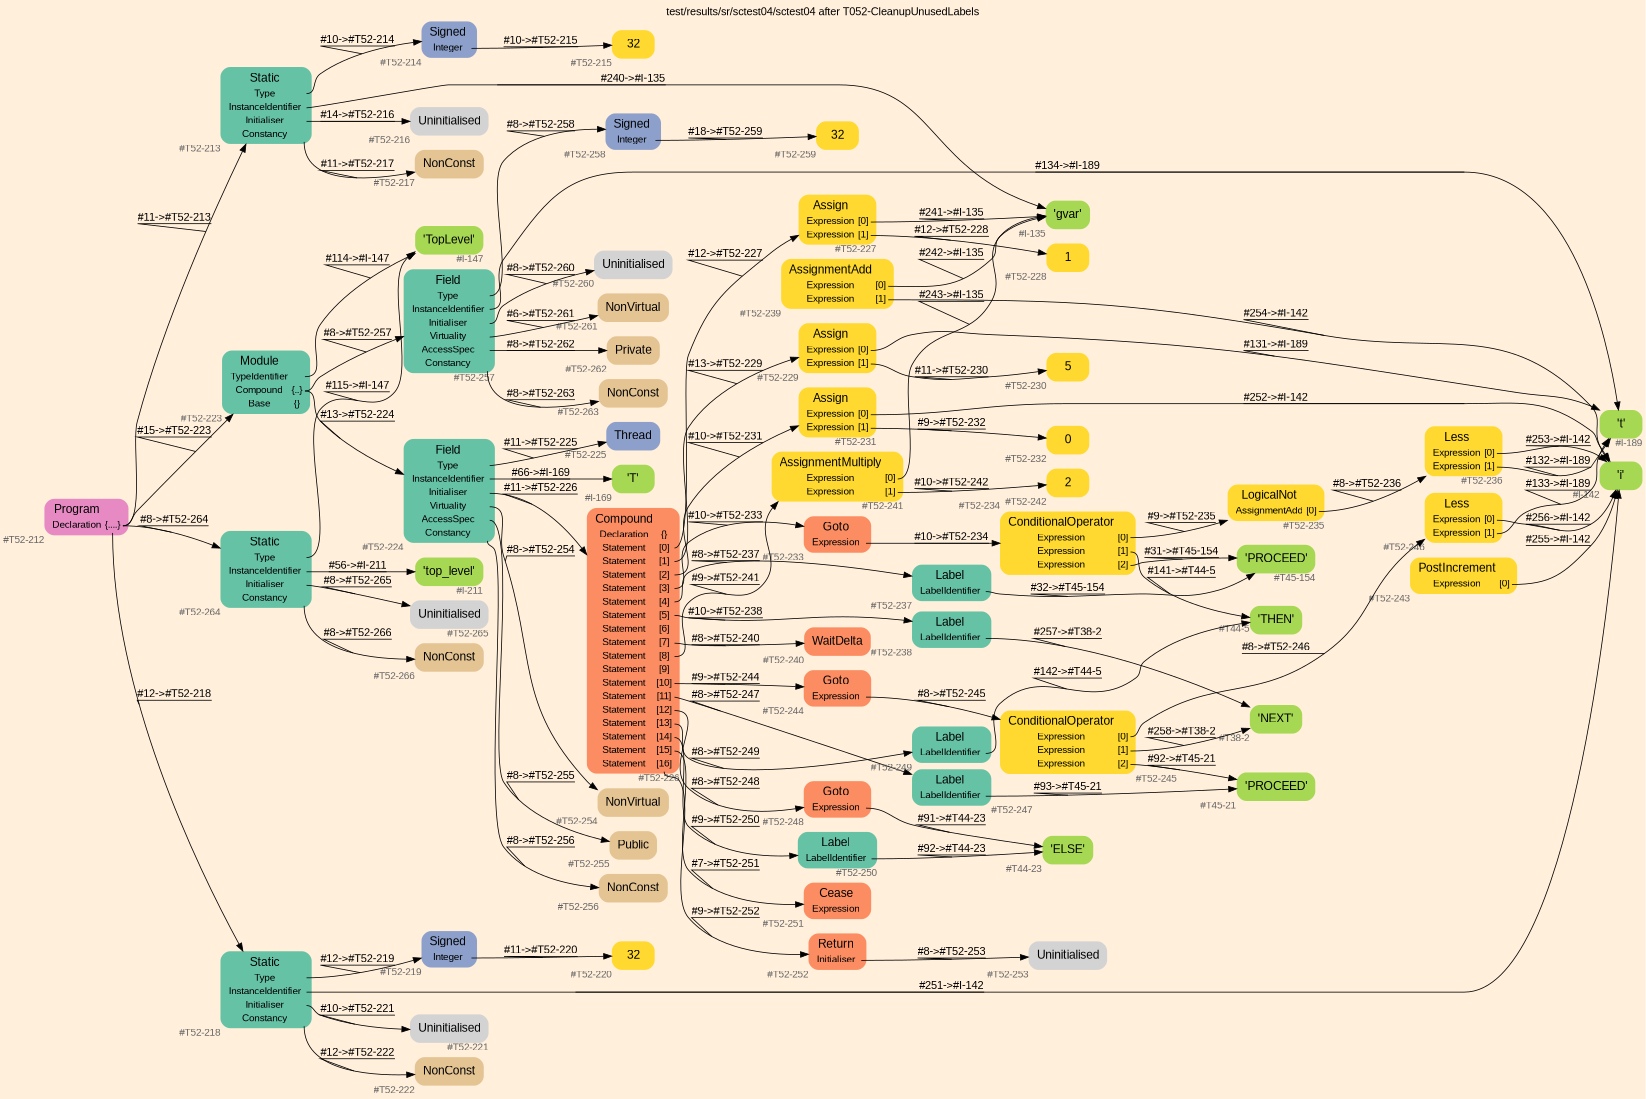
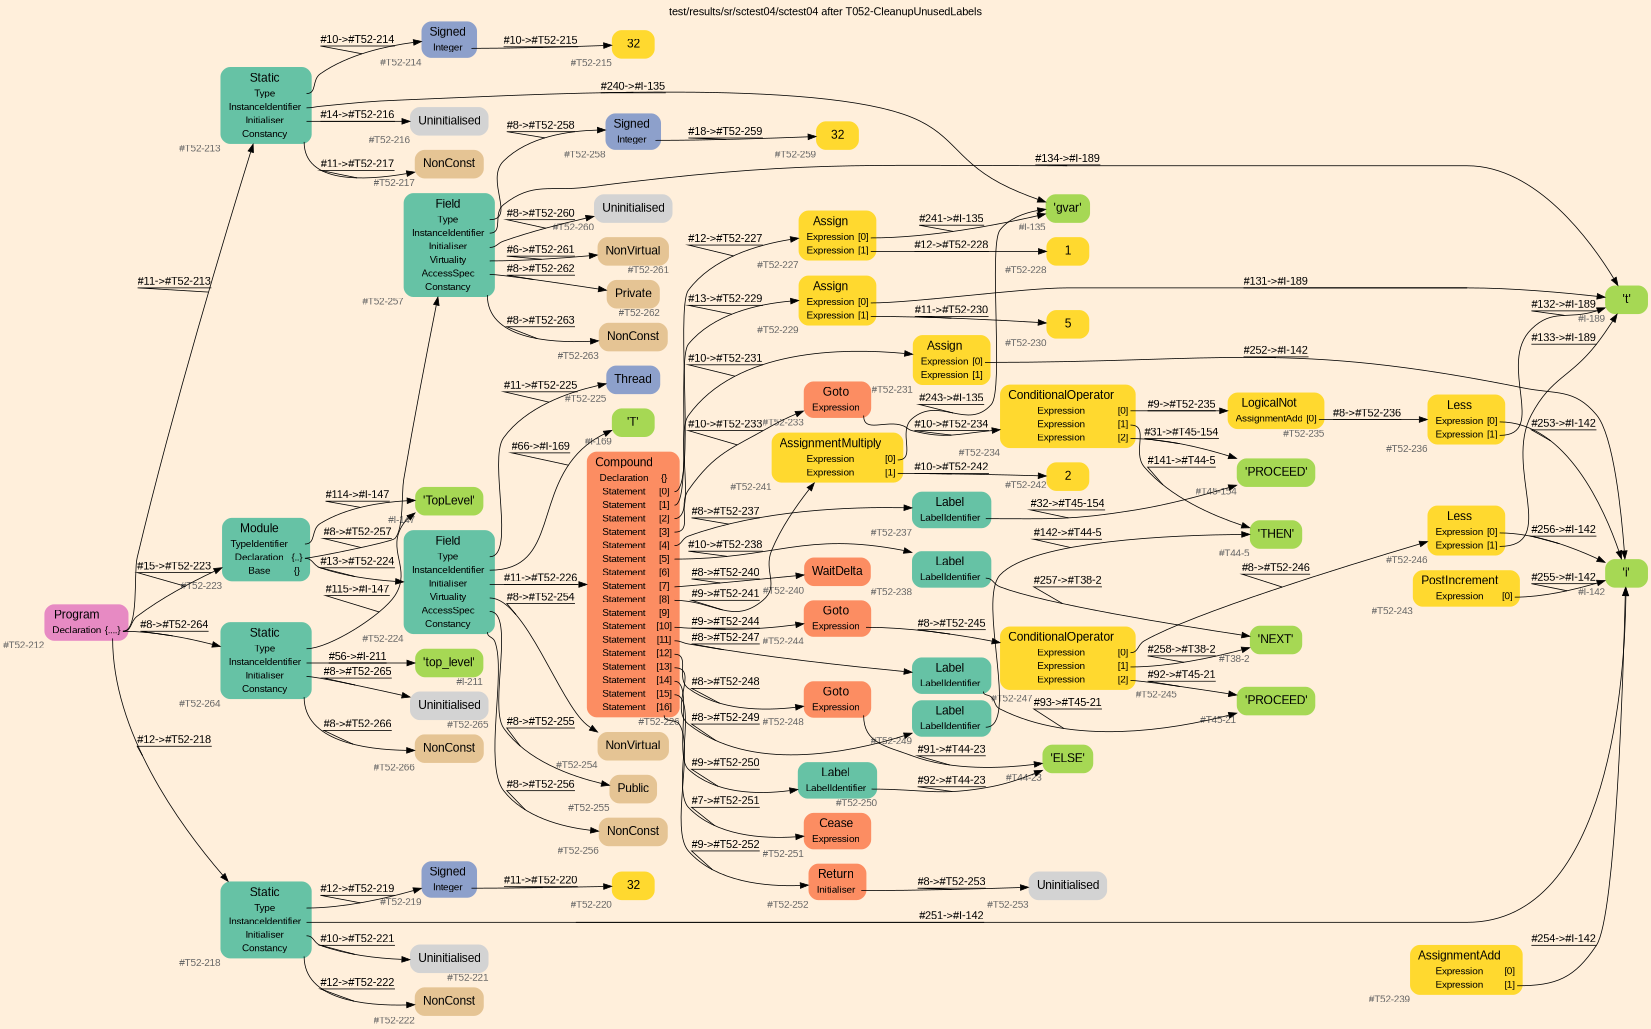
edge "AssignmentAdd" -> "'gvar'": removed, label "#242->#I-135"
node "Module": text "Compound" -> "Declaration"
node "0": removed
